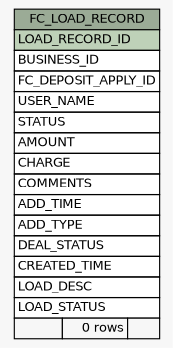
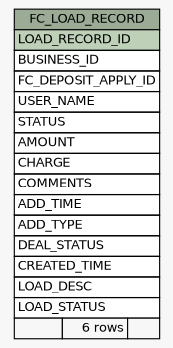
node "FC_LOAD_RECORD": text "0 rows" -> "6 rows"
